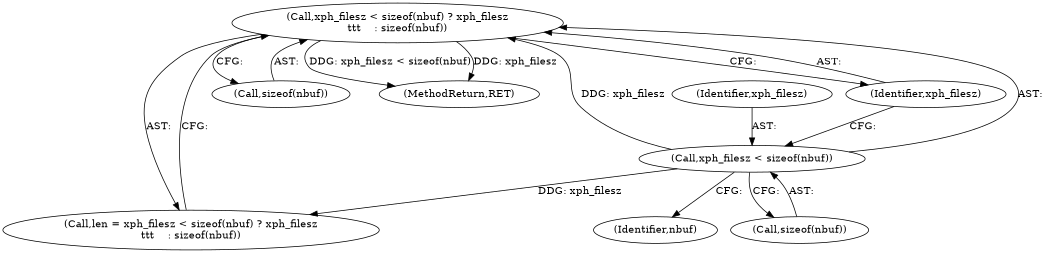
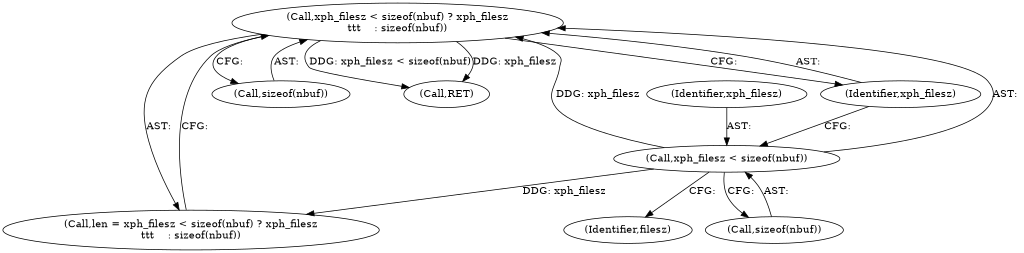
node "(MethodReturn,RET)": label "(MethodReturn,RET)" -> "(Call,RET)"
node "(Identifier,nbuf)": label "(Identifier,nbuf)" -> "(Identifier,filesz)"
